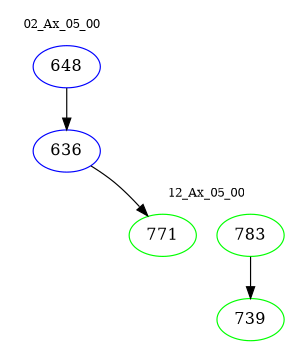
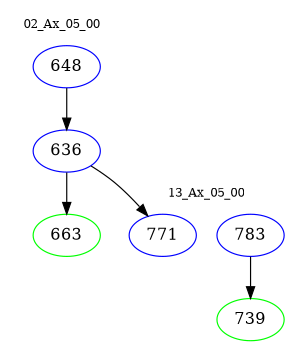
cluster "12_Ax_05_00": label "12_Ax_05_00" -> "13_Ax_05_00"
node "663": added
node "771": color green -> blue
node "783": color green -> blue
